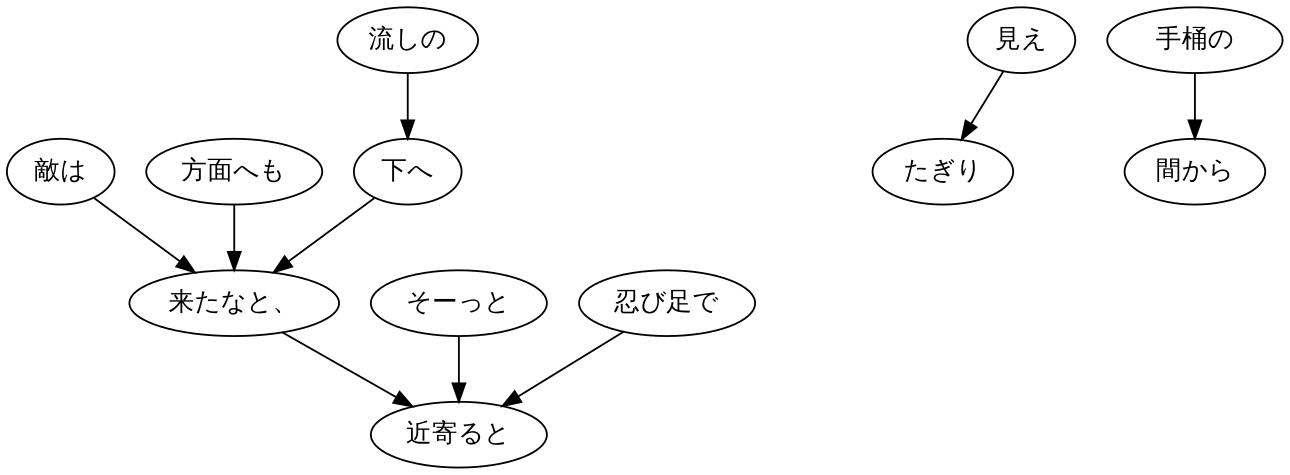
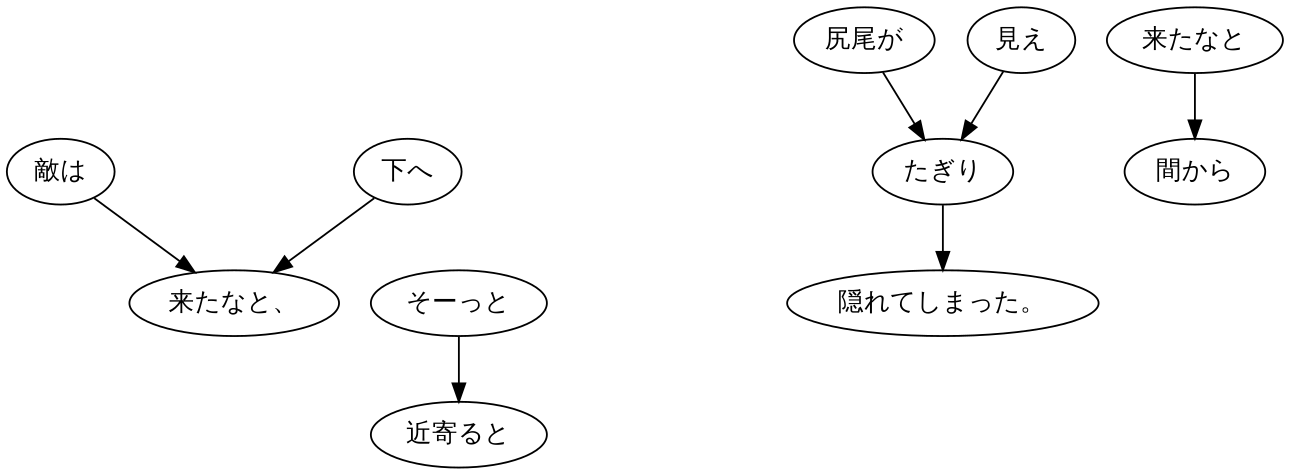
node "流しの": removed
node "尻尾が": added
node "手桶の": label "手桶の" -> "来たなと"
node "方面へも": removed
node "忍び足で": removed
node "隠れてしまった。": added
edge "来たなと、" -> "近寄ると": removed
